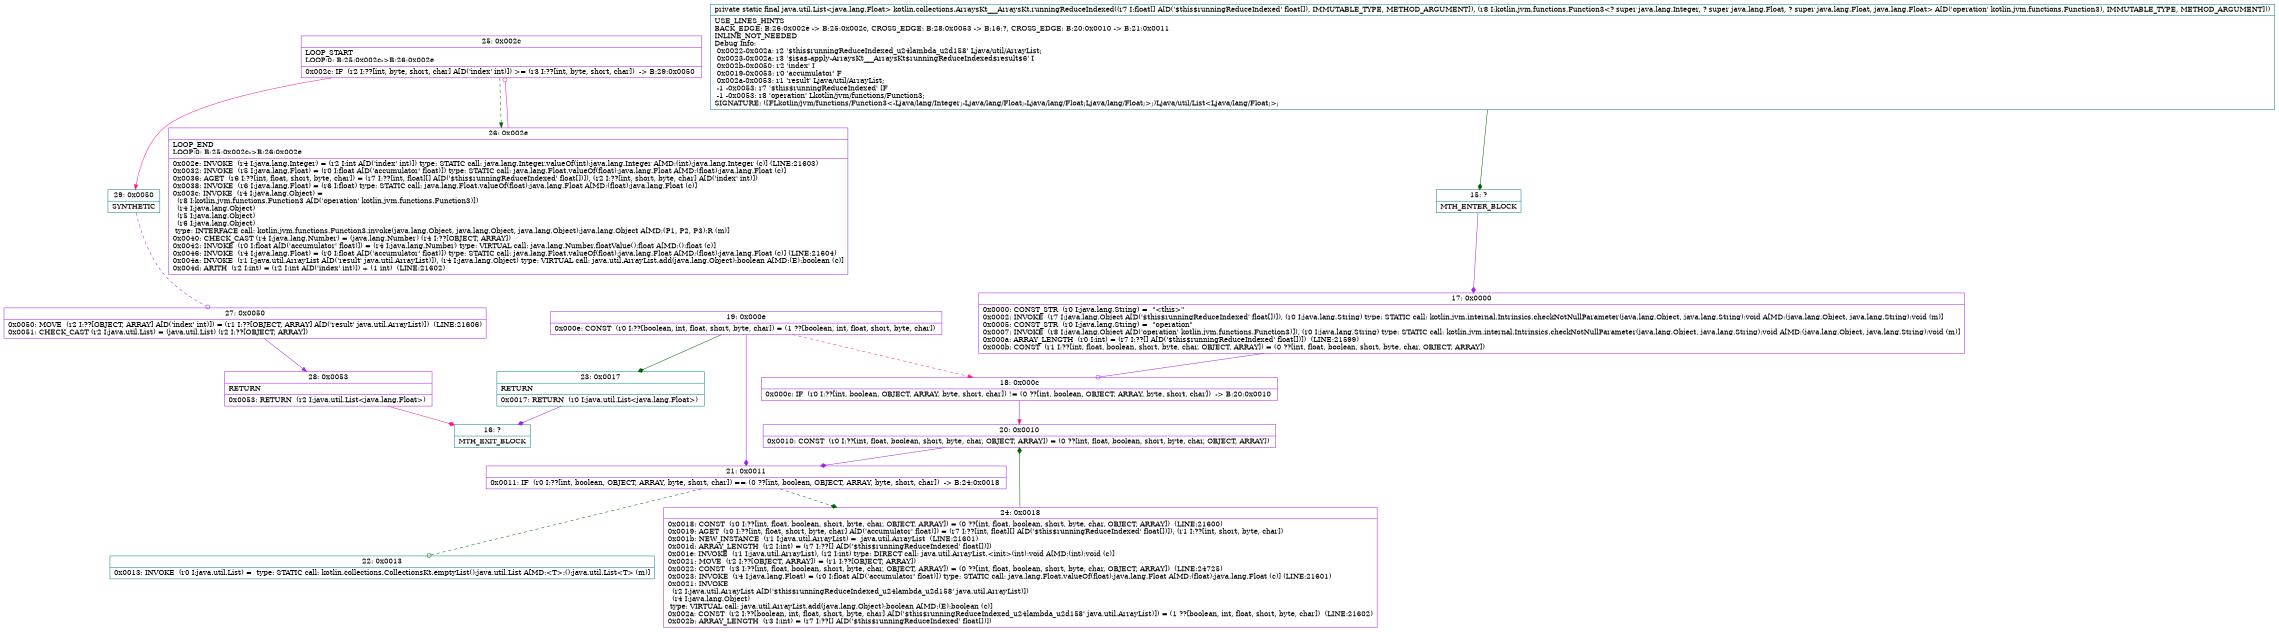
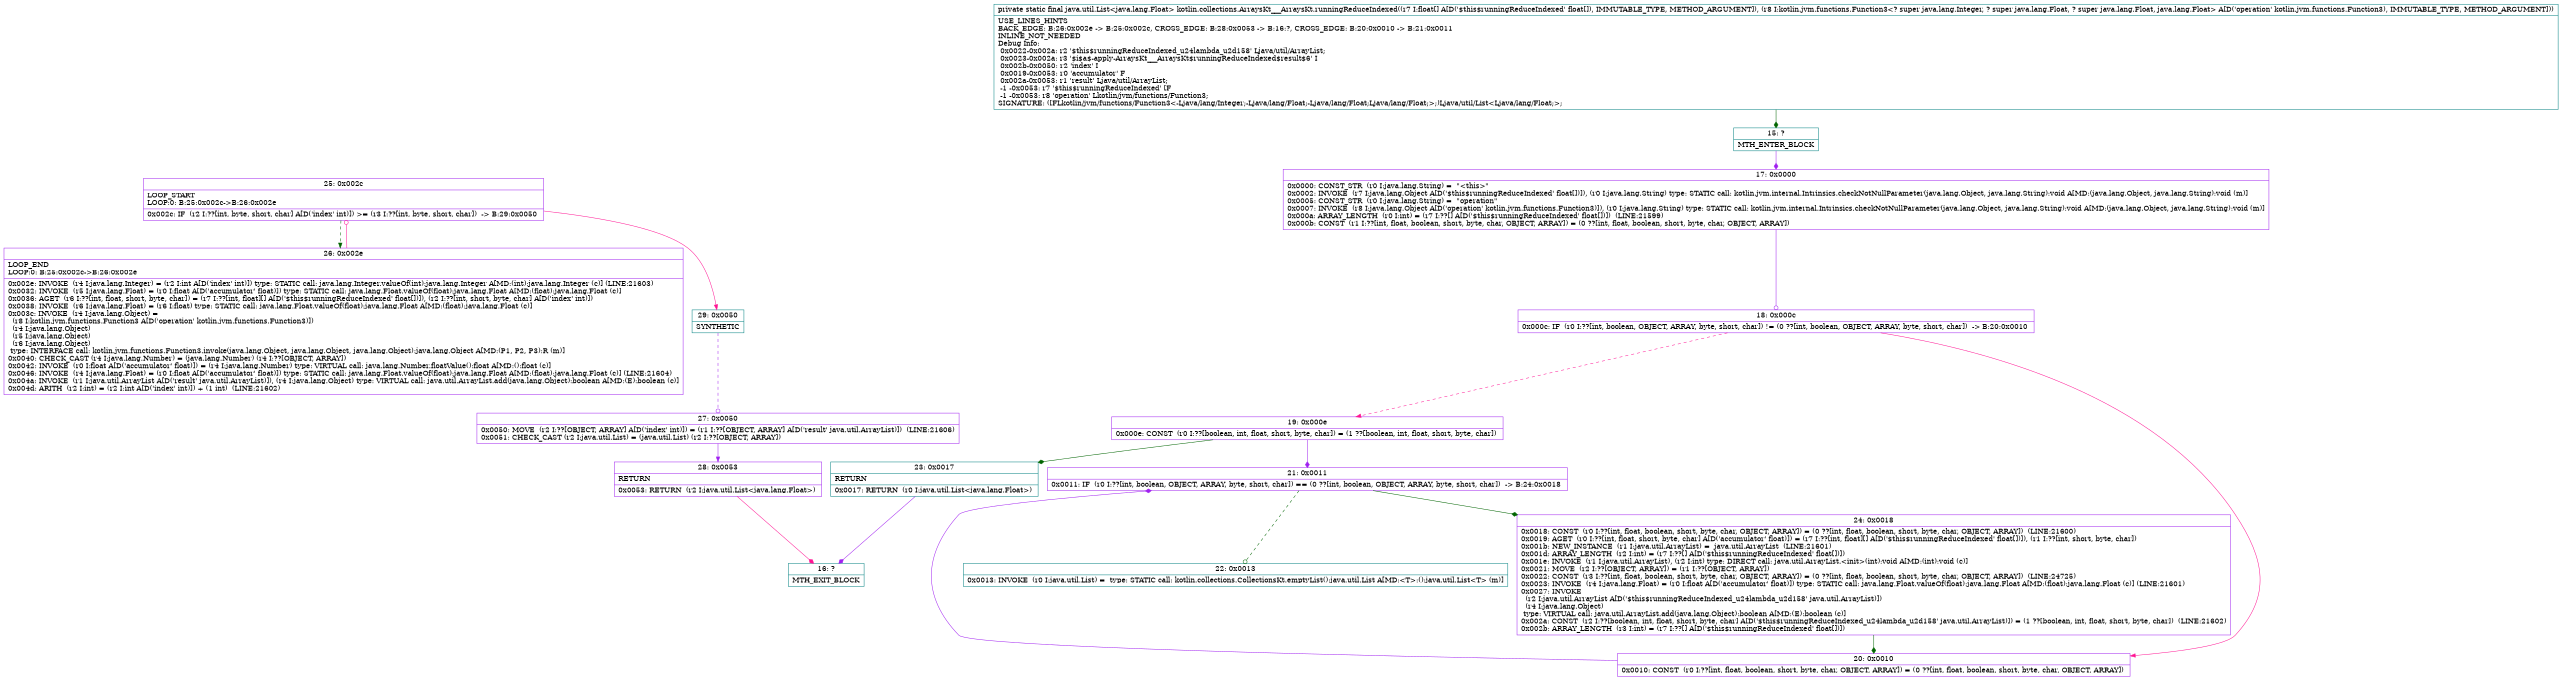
edge "19: 0x000e" -> "18: 0x000c": reversed
edge "21: 0x0011" -> "24: 0x0018": style dashed -> solid
node "24: 0x0018": text "0x0021: INVOKE" -> "0x0027: INVOKE"
